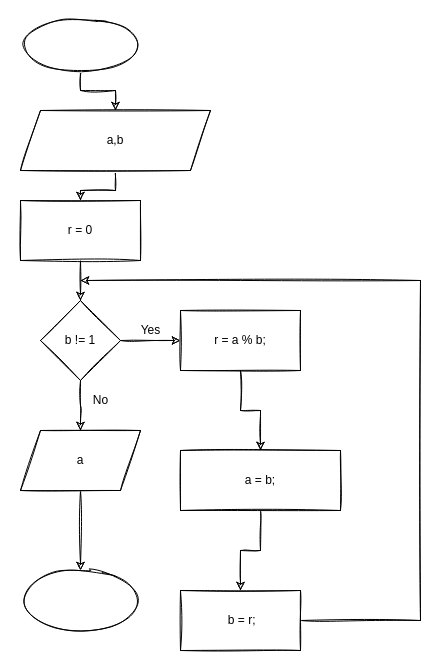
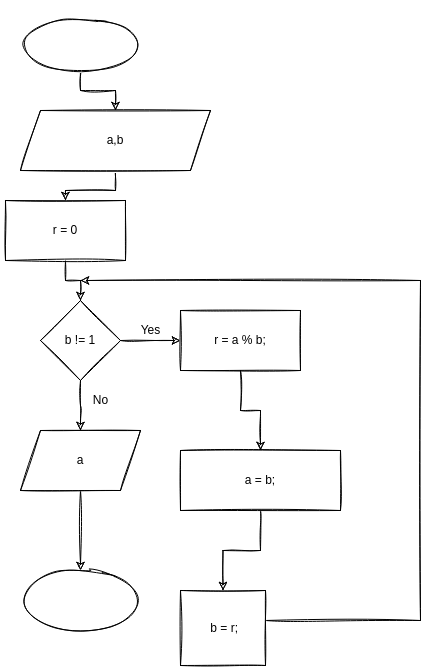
node "r = 0": moved (81, 231) -> (66, 231)
node "b = r;": size 120x60 -> 85x75
